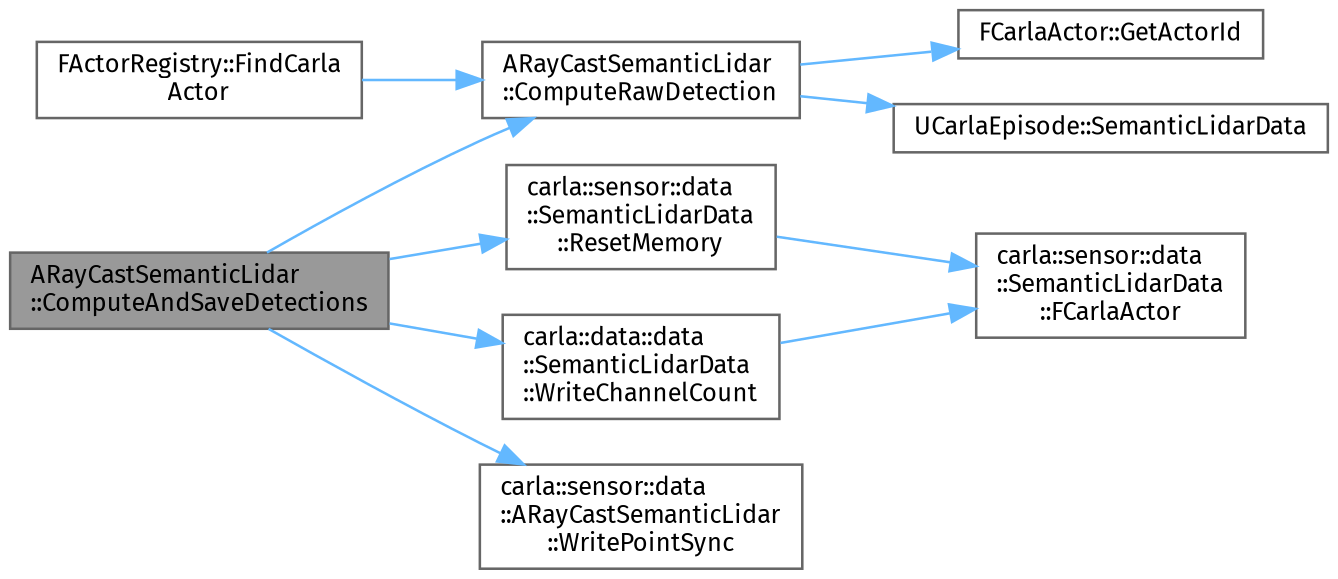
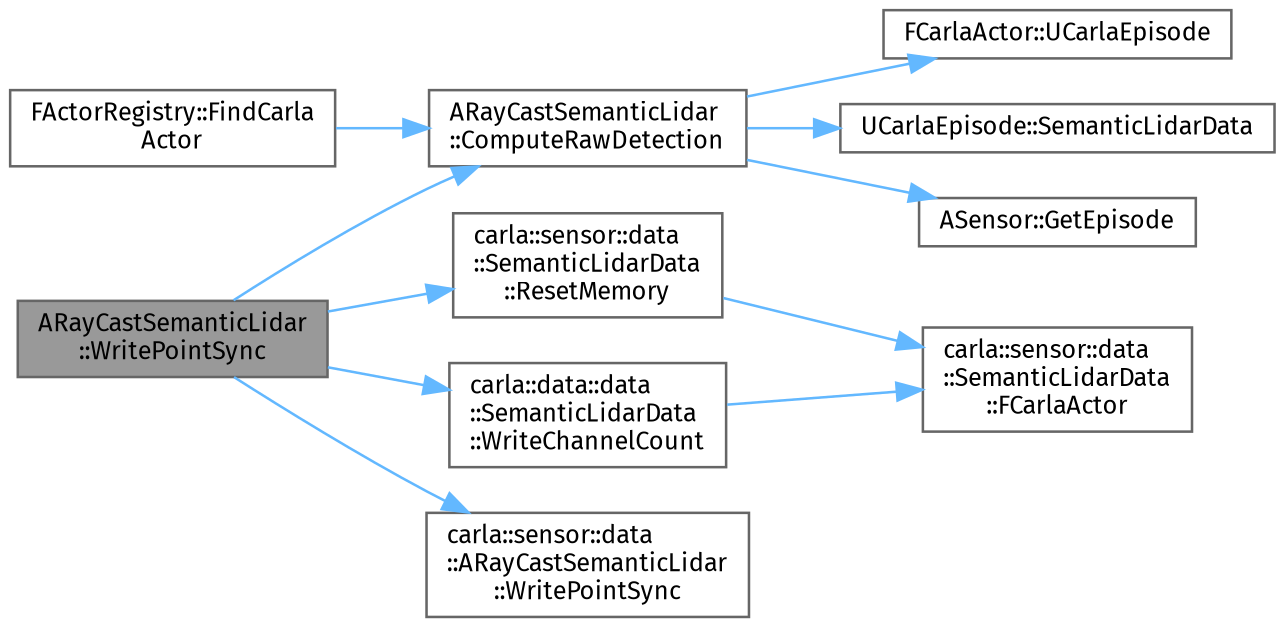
node "FCarlaActor::GetActorId": label "FCarlaActor::GetActorId" -> "FCarlaActor::UCarlaEpisode"
node "ASensor::GetEpisode": added
node "ARayCastSemanticLidar ::ComputeAndSaveDetections": label "ARayCastSemanticLidar ::ComputeAndSaveDetections" -> "ARayCastSemanticLidar ::WritePointSync"
